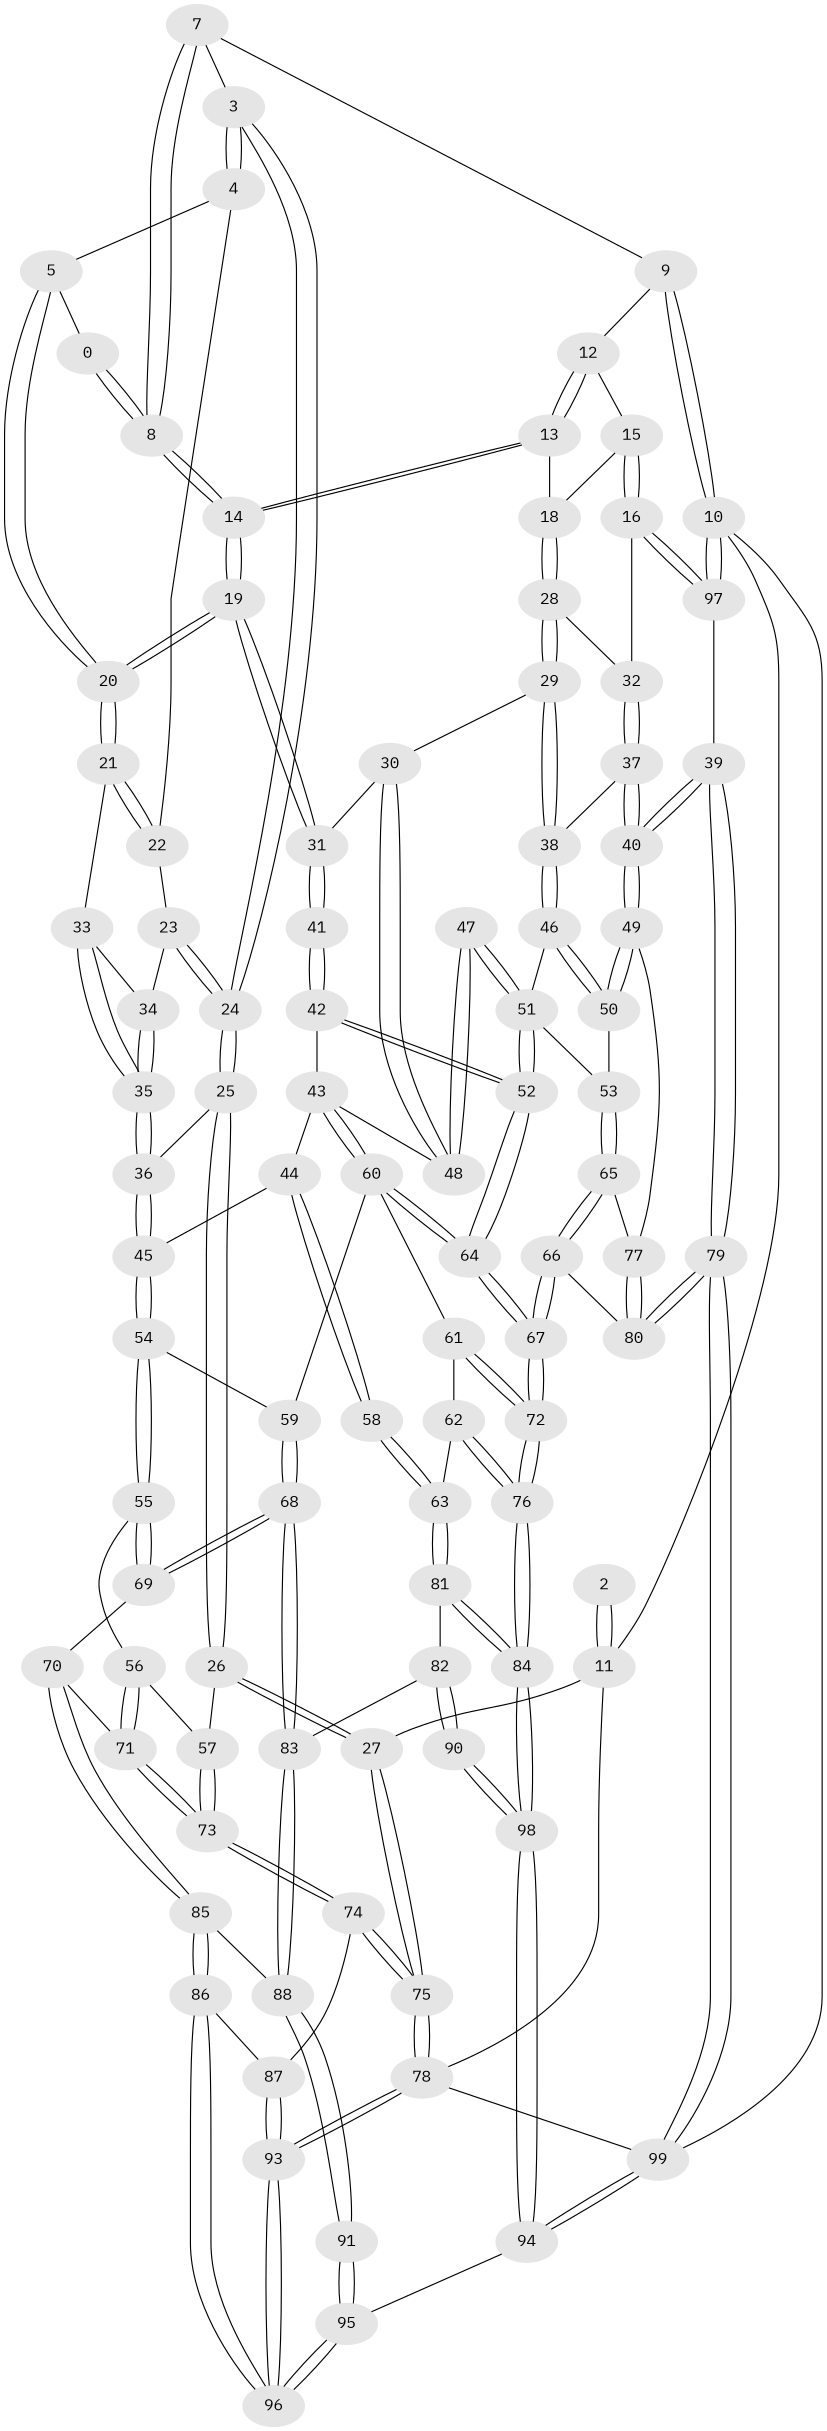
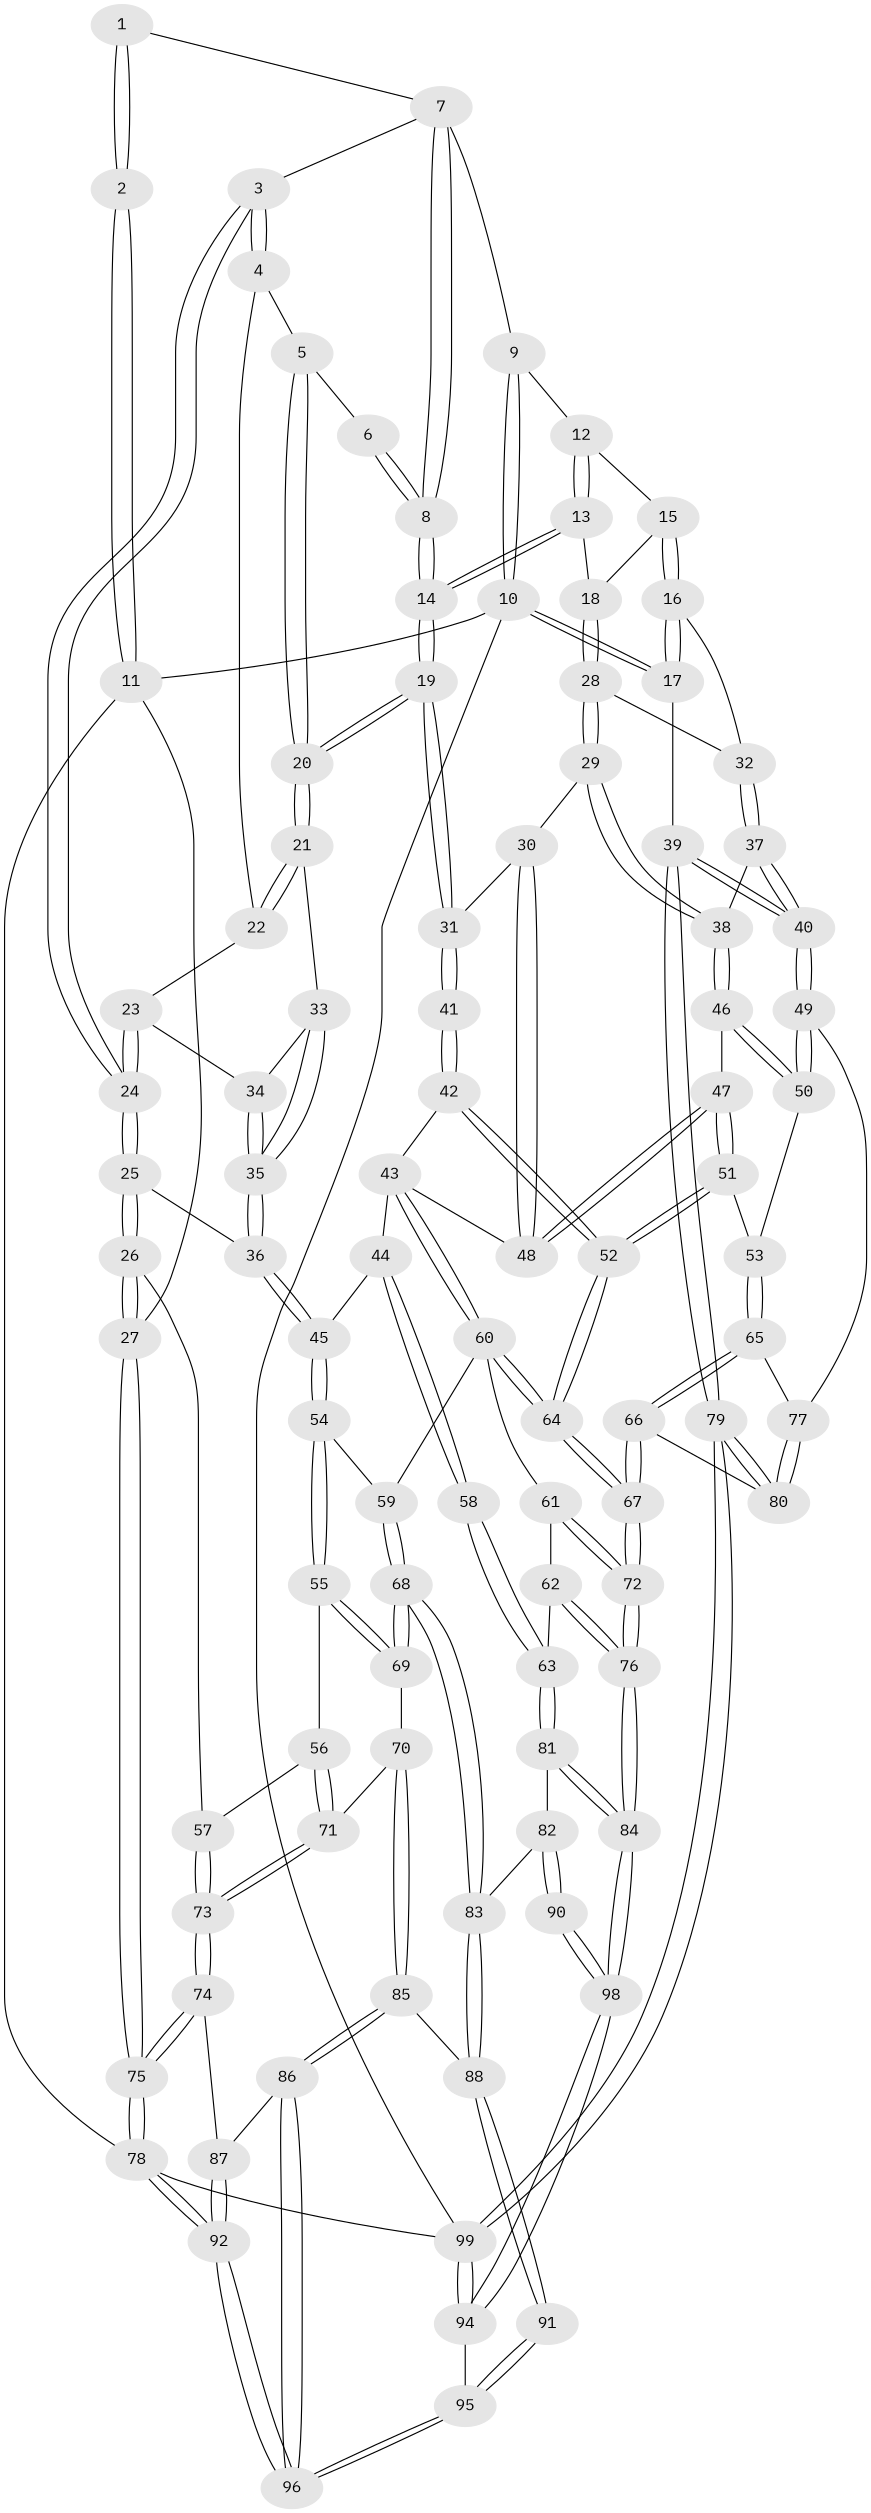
node "1": added
node "0": label "0" -> "6"
node "97": label "97" -> "17"
edge "46" -- "51": now "46" -- "47"
node "93": label "93" -> "92"
